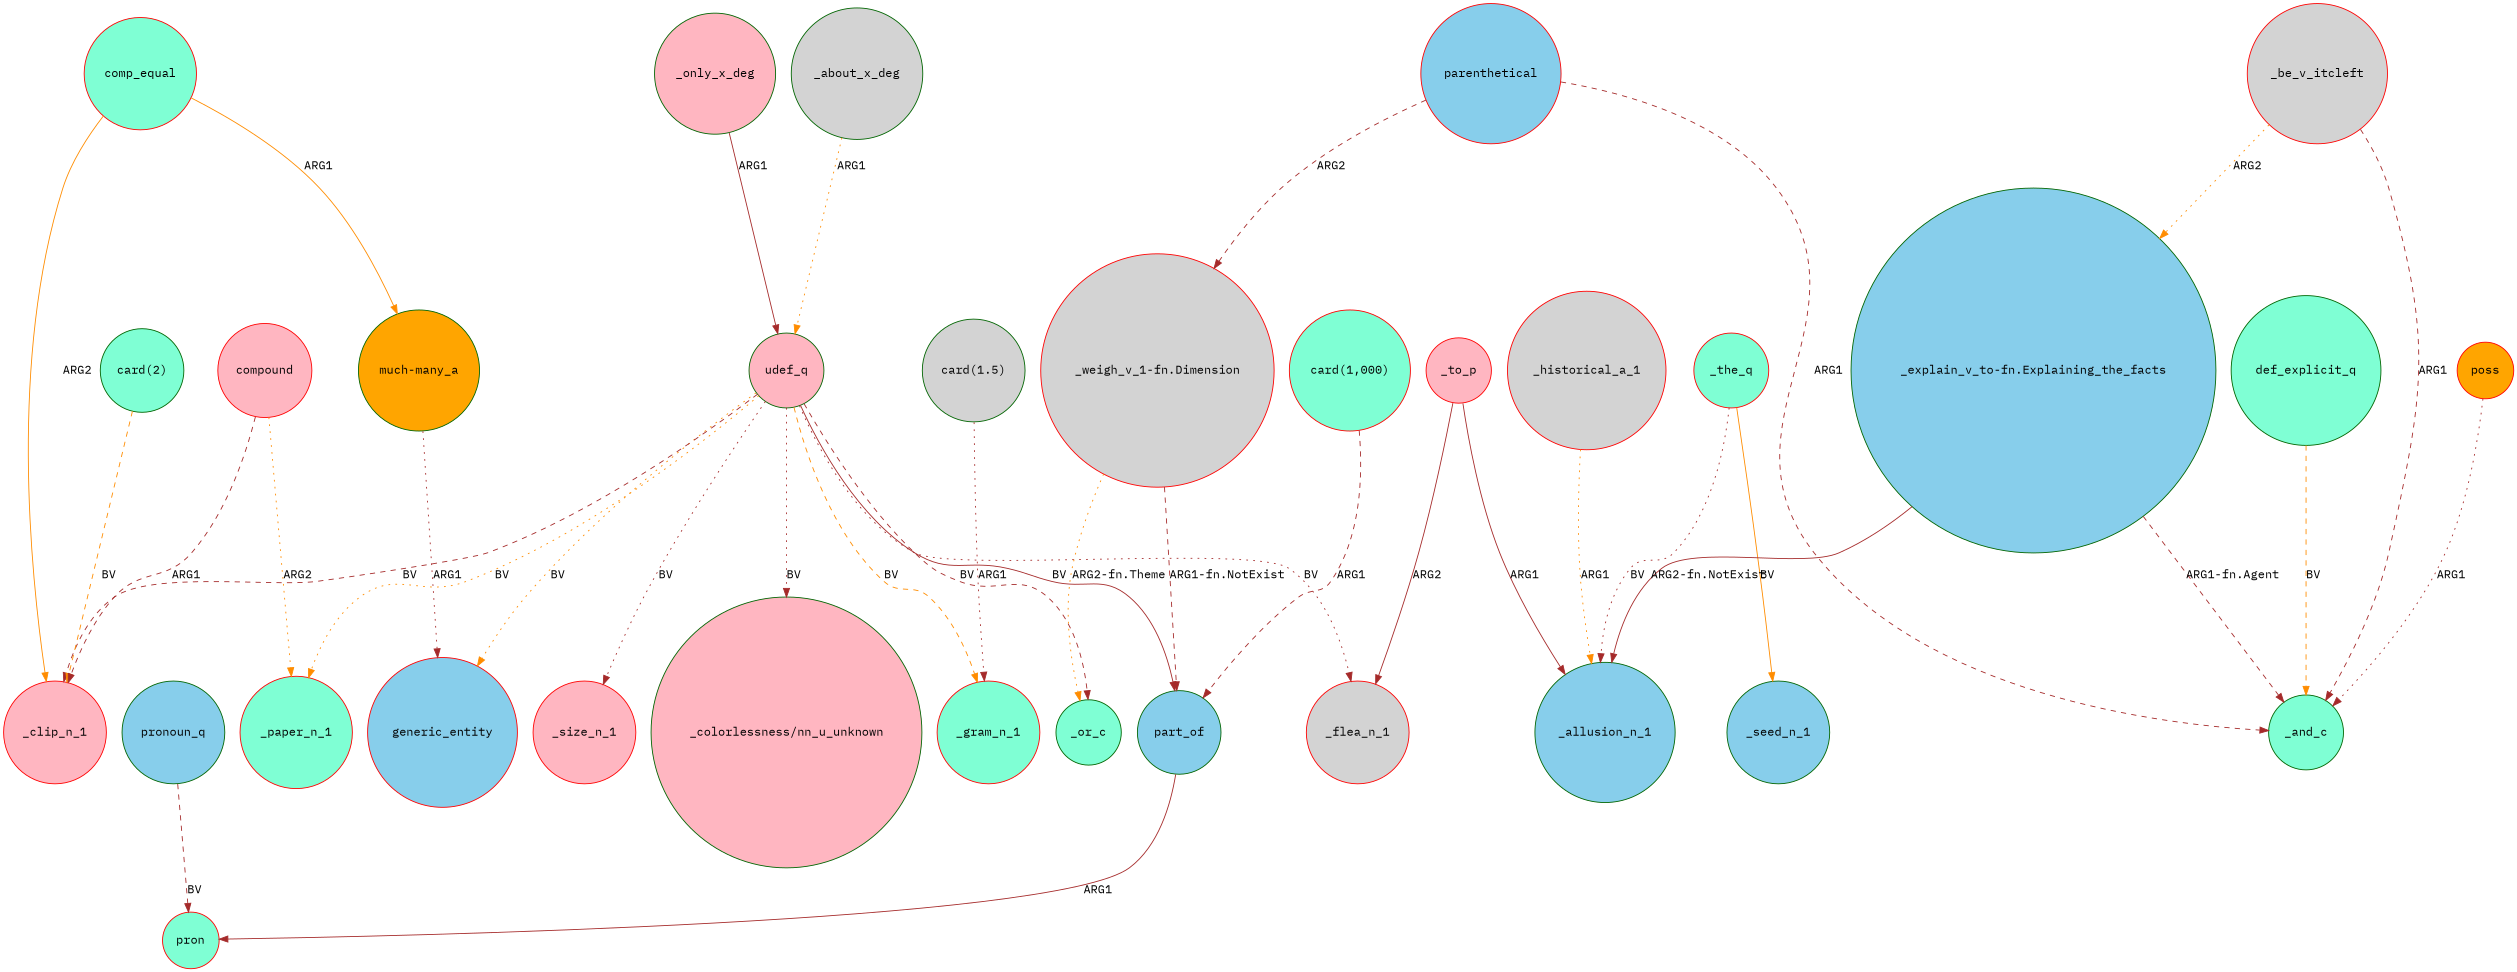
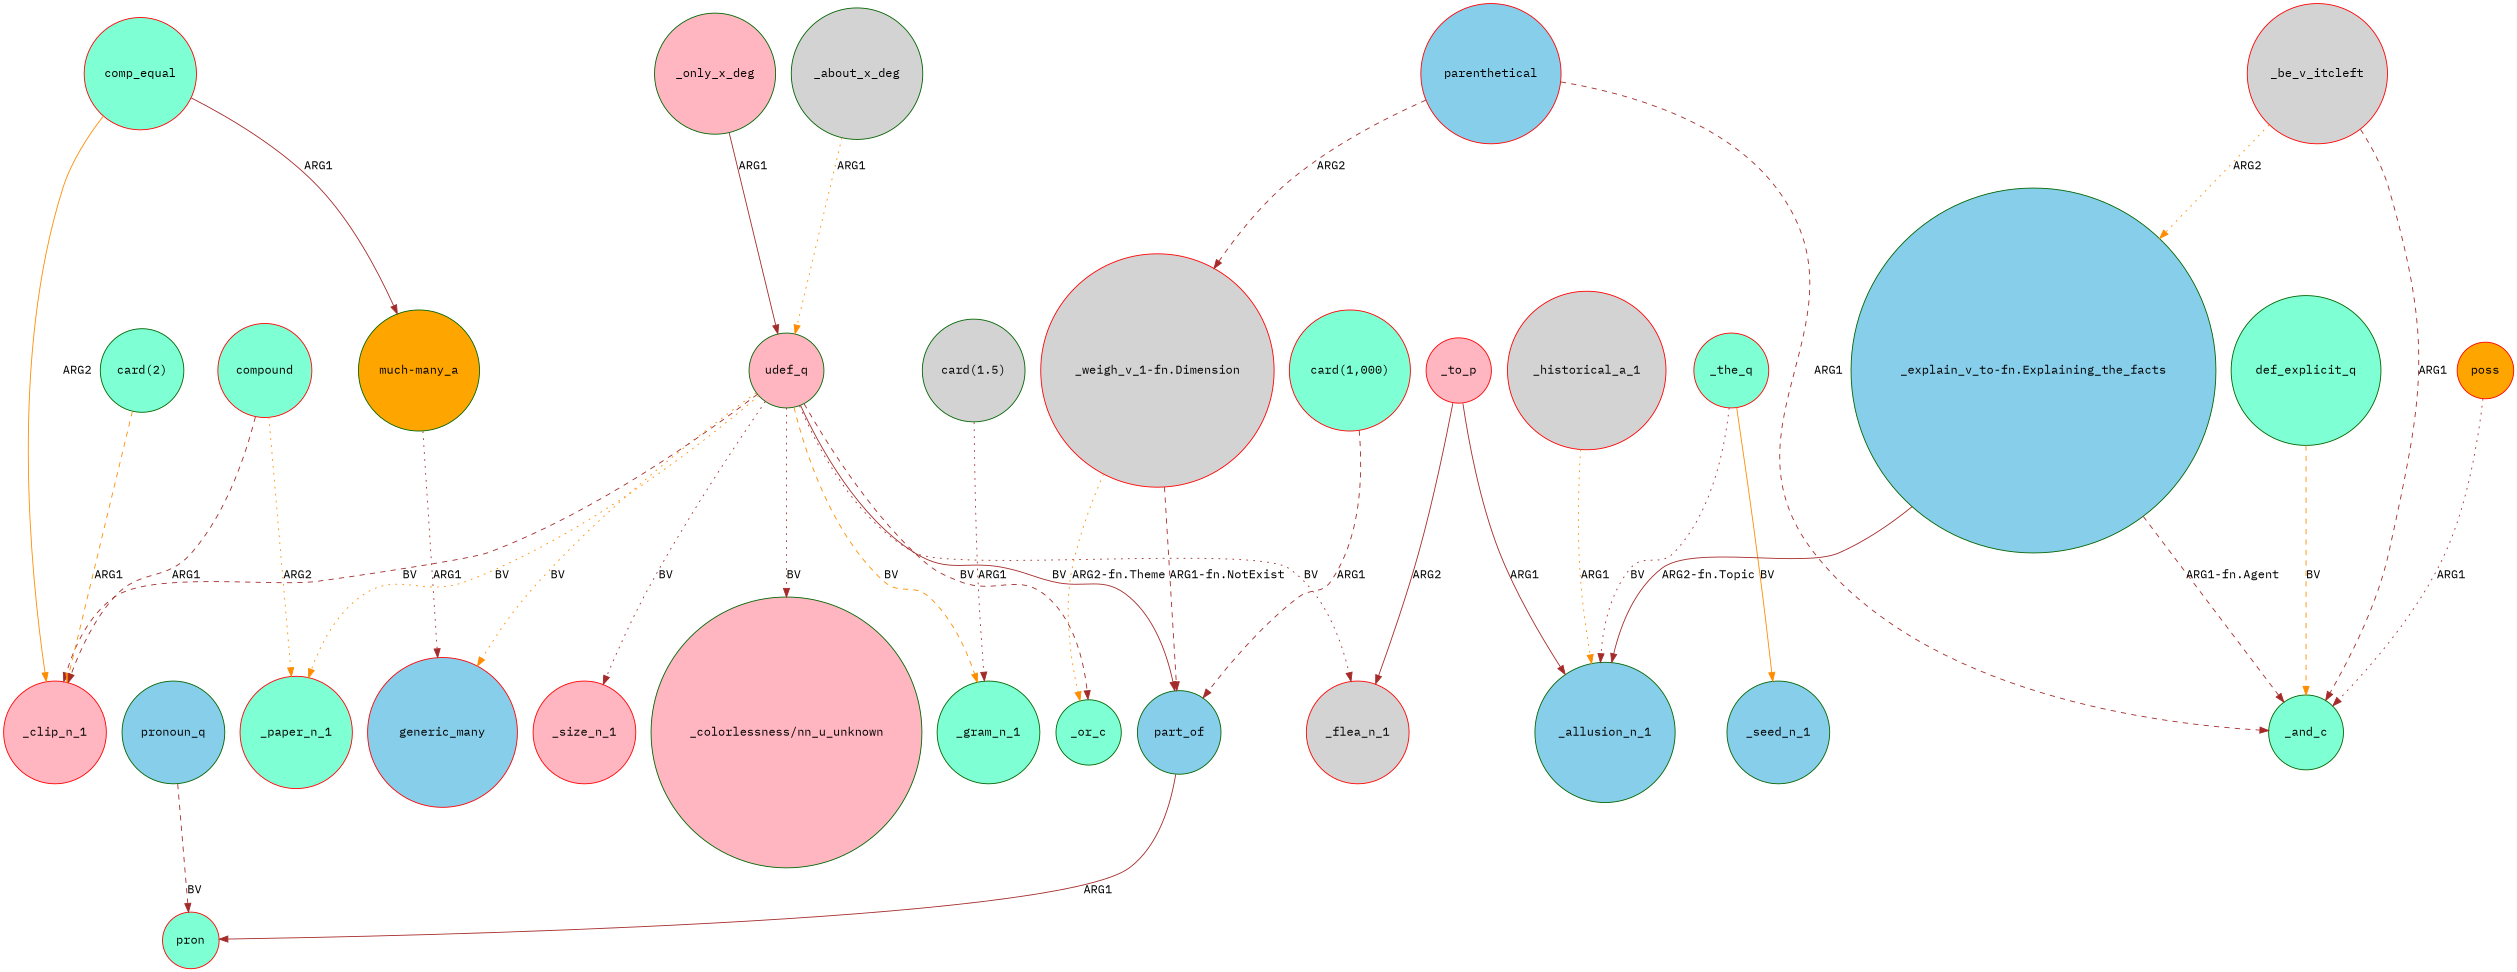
edge "comp_equal" -> "much-many_a": color darkorange -> brown
node "compound": fillcolor lightpink -> aquamarine
edge "card(2)" -> "_clip_n_1": label "BV" -> "ARG1"
edge "_explain_v_to-fn.Explaining_the_facts" -> "_allusion_n_1": label "ARG2-fn.NotExist" -> "ARG2-fn.Topic"
node "generic_entity": label "generic_entity" -> "generic_many"
node "_gram_n_1": color red -> darkgreen
